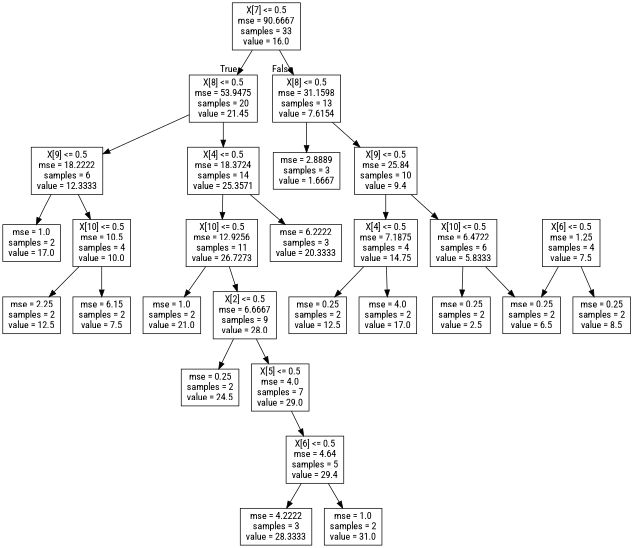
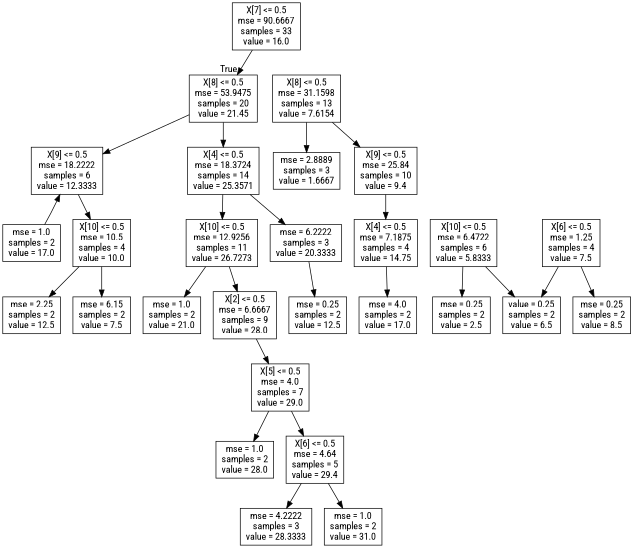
edge "X[7] <= 0.5 mse = 90.6667 samples = 33 value = 16.0" -> "X[8] <= 0.5 mse = 31.1598 samples = 13 value = 7.6154": removed
edge "X[9] <= 0.5 mse = 25.84 samples = 10 value = 9.4" -> "X[10] <= 0.5 mse = 6.4722 samples = 6 value = 5.8333": removed
edge "X[9] <= 0.5 mse = 18.2222 samples = 6 value = 12.3333" -> "mse = 1.0 samples = 2 value = 17.0": reversed
edge "X[4] <= 0.5 mse = 7.1875 samples = 4 value = 14.75" -> "mse = 0.25 samples = 2 value = 12.5": now "mse = 6.2222 samples = 3 value = 20.3333" -> "mse = 0.25 samples = 2 value = 12.5"
node "mse = 0.25 samples = 2 value = 6.5": label "mse = 0.25 samples = 2 value = 6.5" -> "value = 0.25 samples = 2 value = 6.5"
node "mse = 0.25 samples = 2 value = 24.5": removed
node "mse = 1.0 samples = 2 value = 28.0": added
